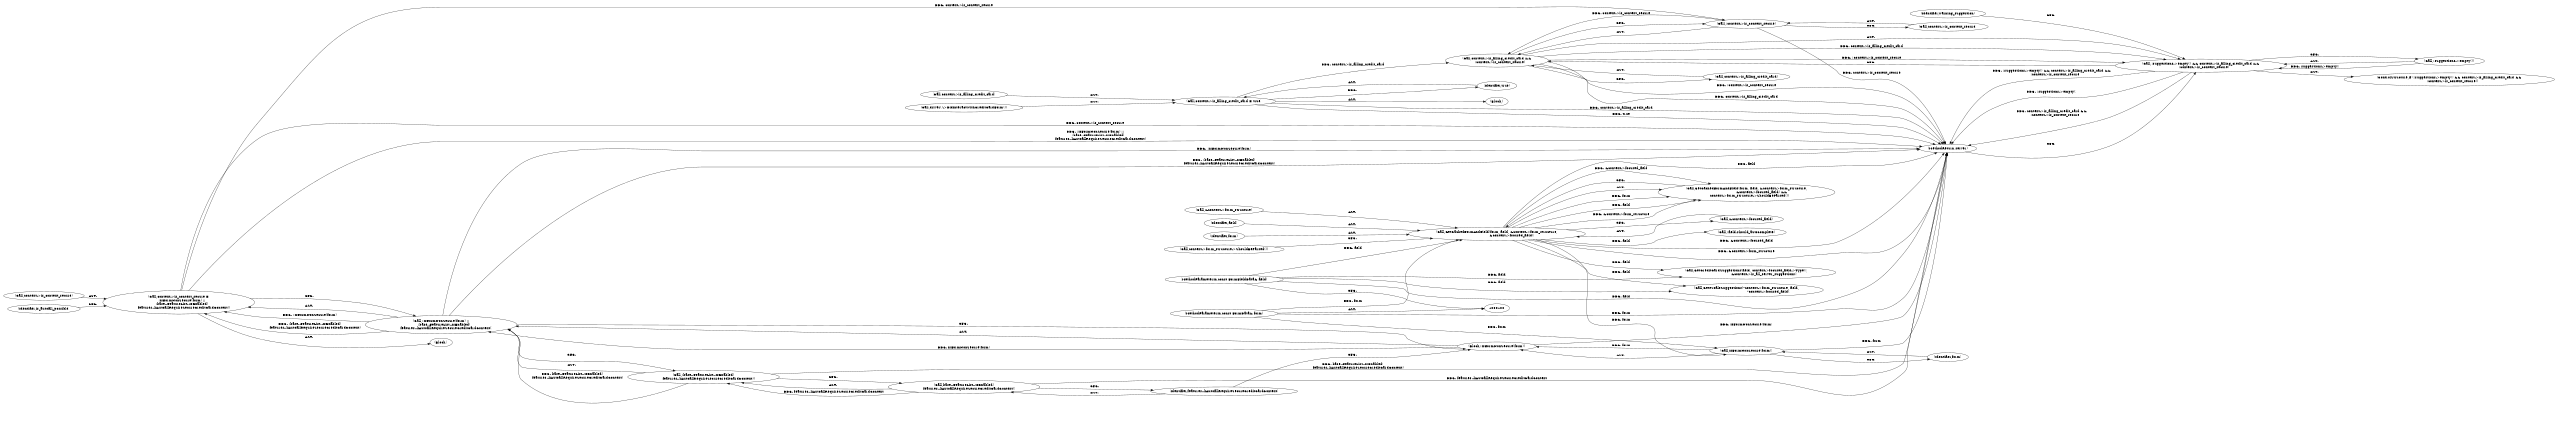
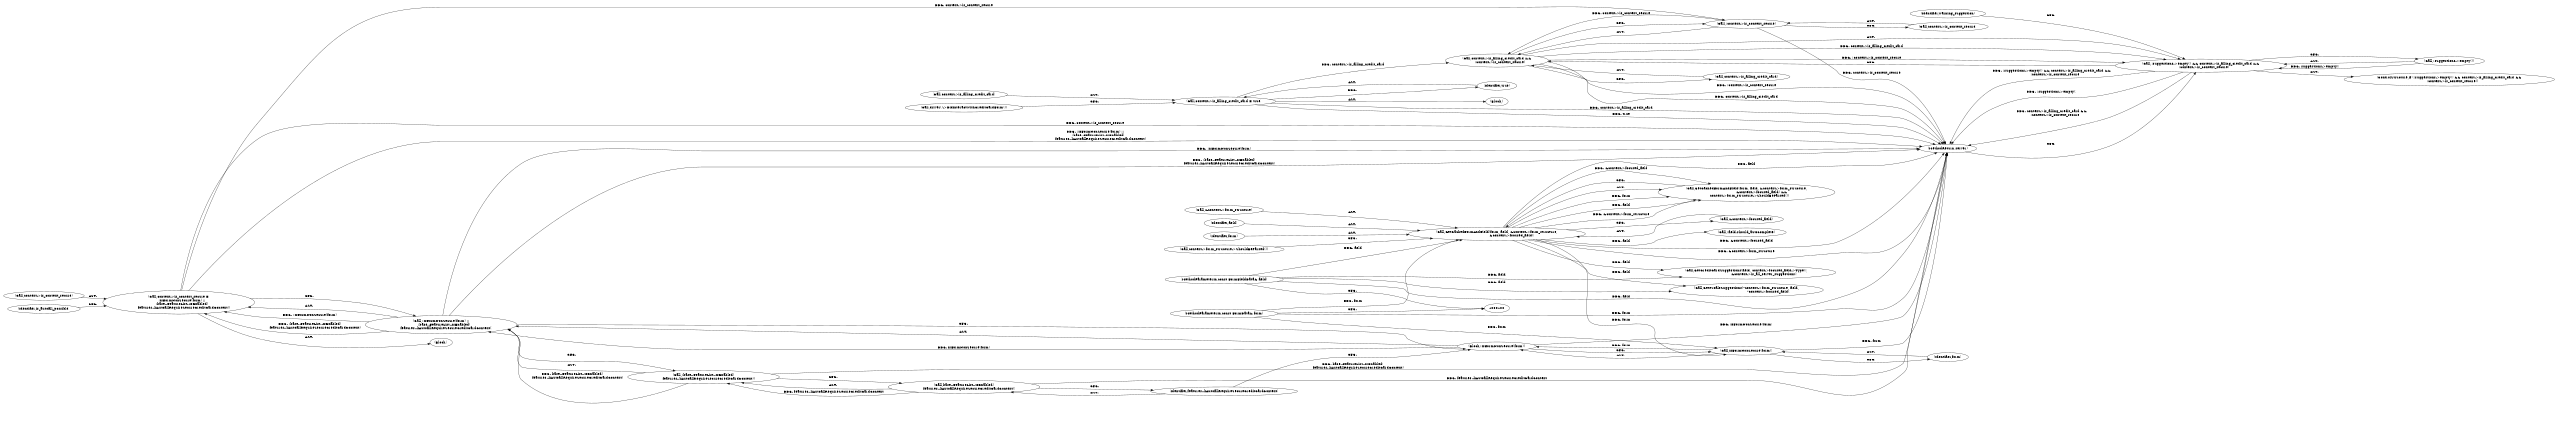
edge "(Call,driver()->DidInteractWithCreditCardForm())" -> "(Call,context->is_filling_credit_card = true)": label "AST: " -> "CFG: "
edge "(MethodParameterIn,const FormData& form)" -> "1000100": label "AST: " -> "CFG: "
edge "(Block,!IsFormNonSecure(form))" -> "(Call,IsFormNonSecure(form))": added, label "CFG:"
